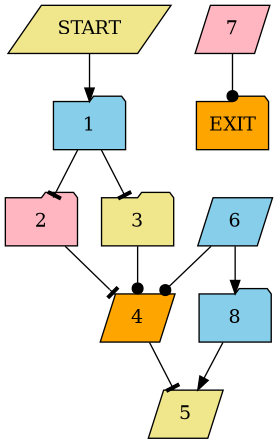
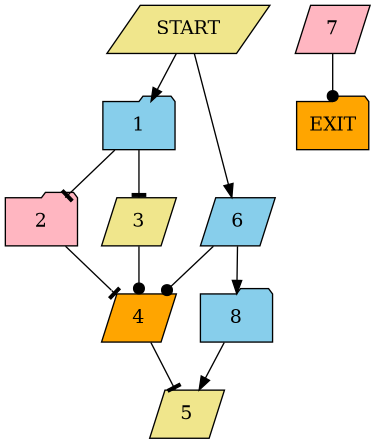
edge "START" -> "6": added
node "3": shape folder -> parallelogram
